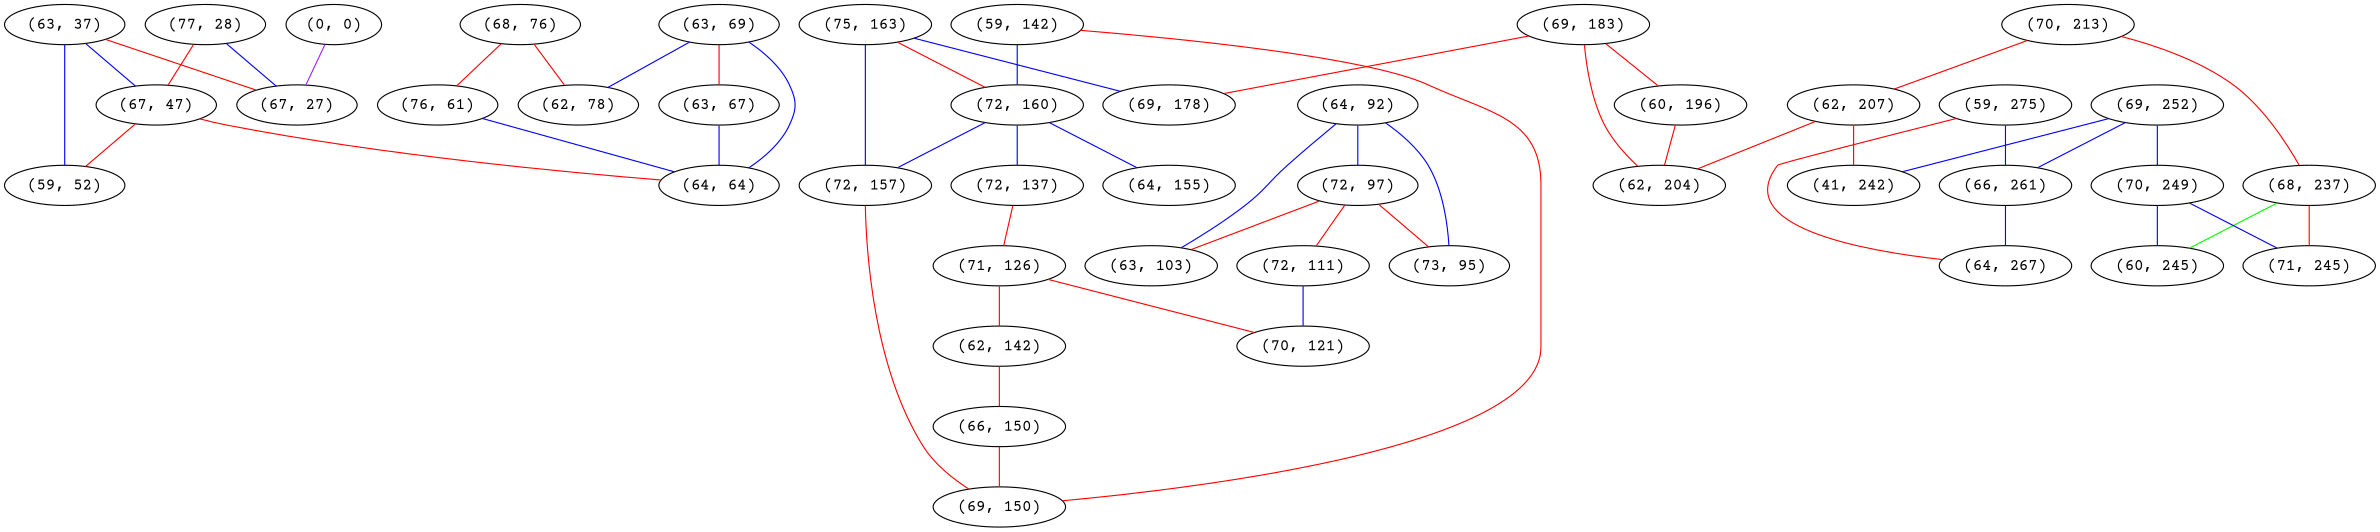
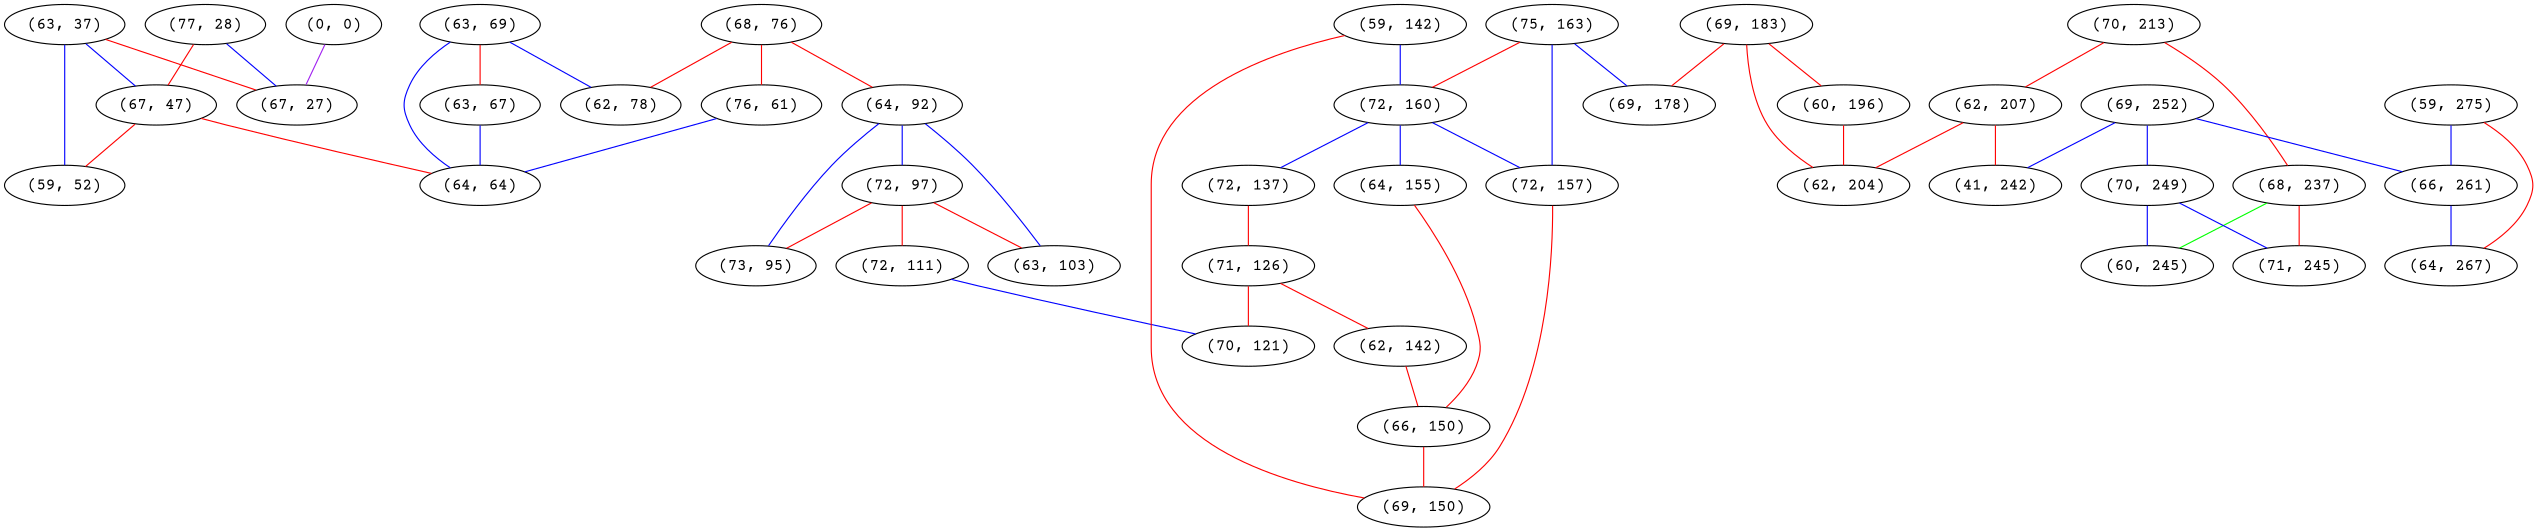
edge "(68, 76)" -- "(64, 92)": added
edge "(64, 155)" -- "(66, 150)": added
